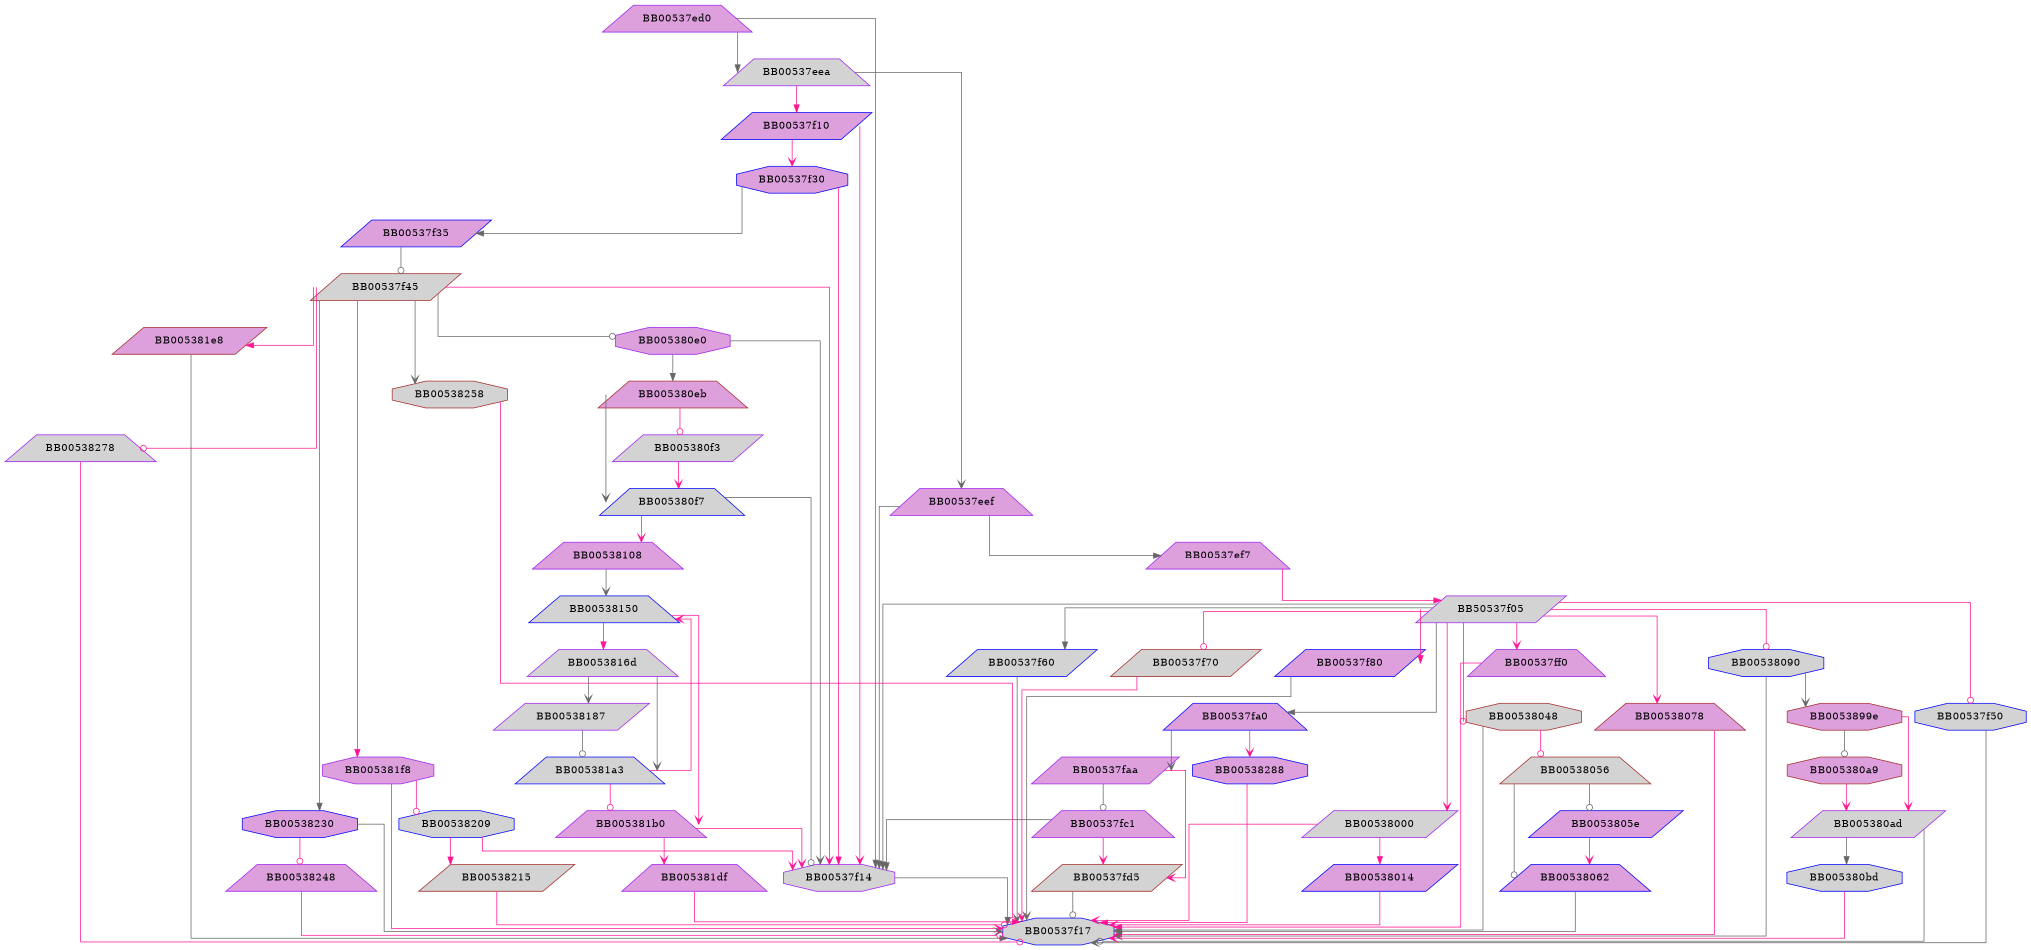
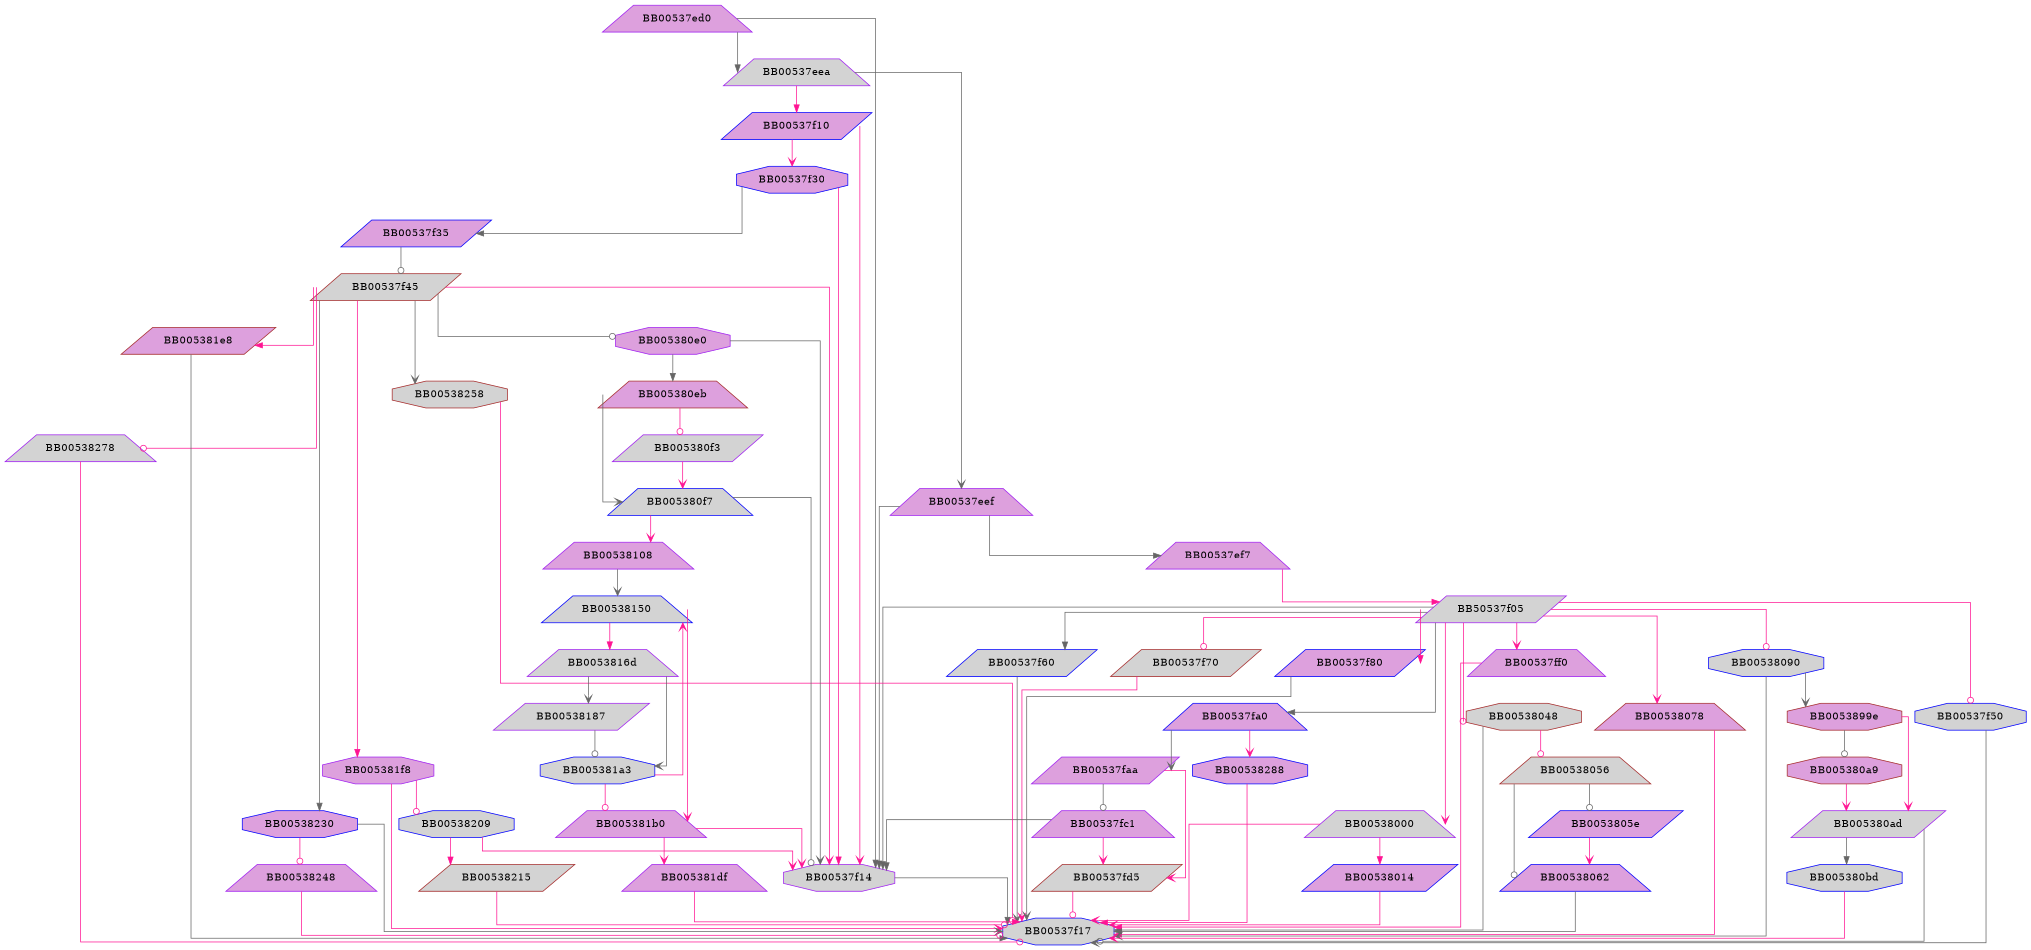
node "BB005381a3": shape trapezium -> octagon
node "BB00538000": shape parallelogram -> trapezium
edge "BB00537fd5" -> "BB00537f17": color gray40 -> deeppink
